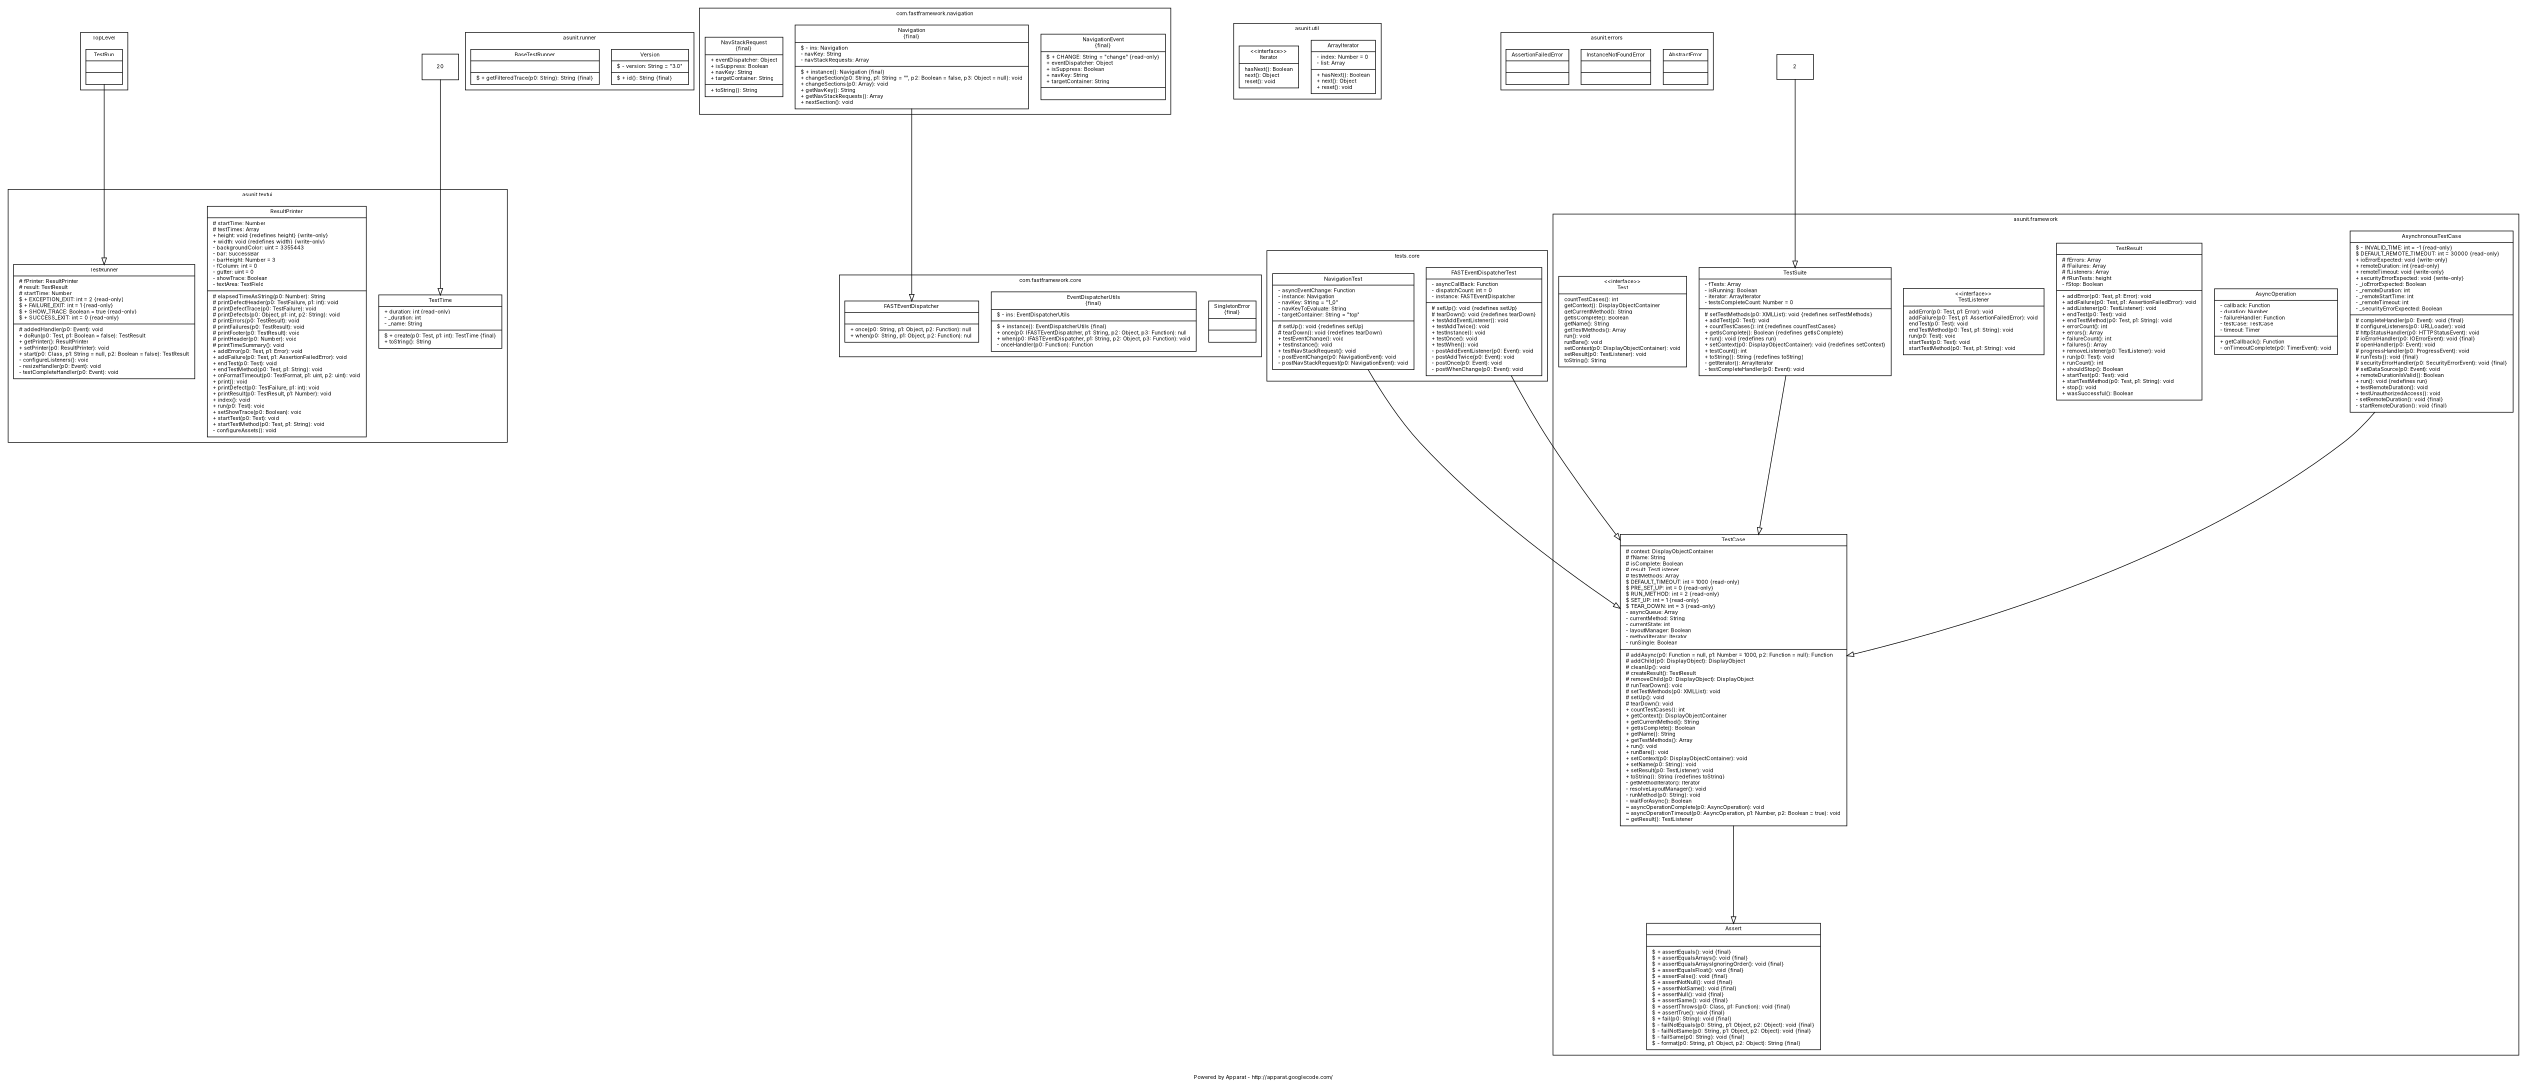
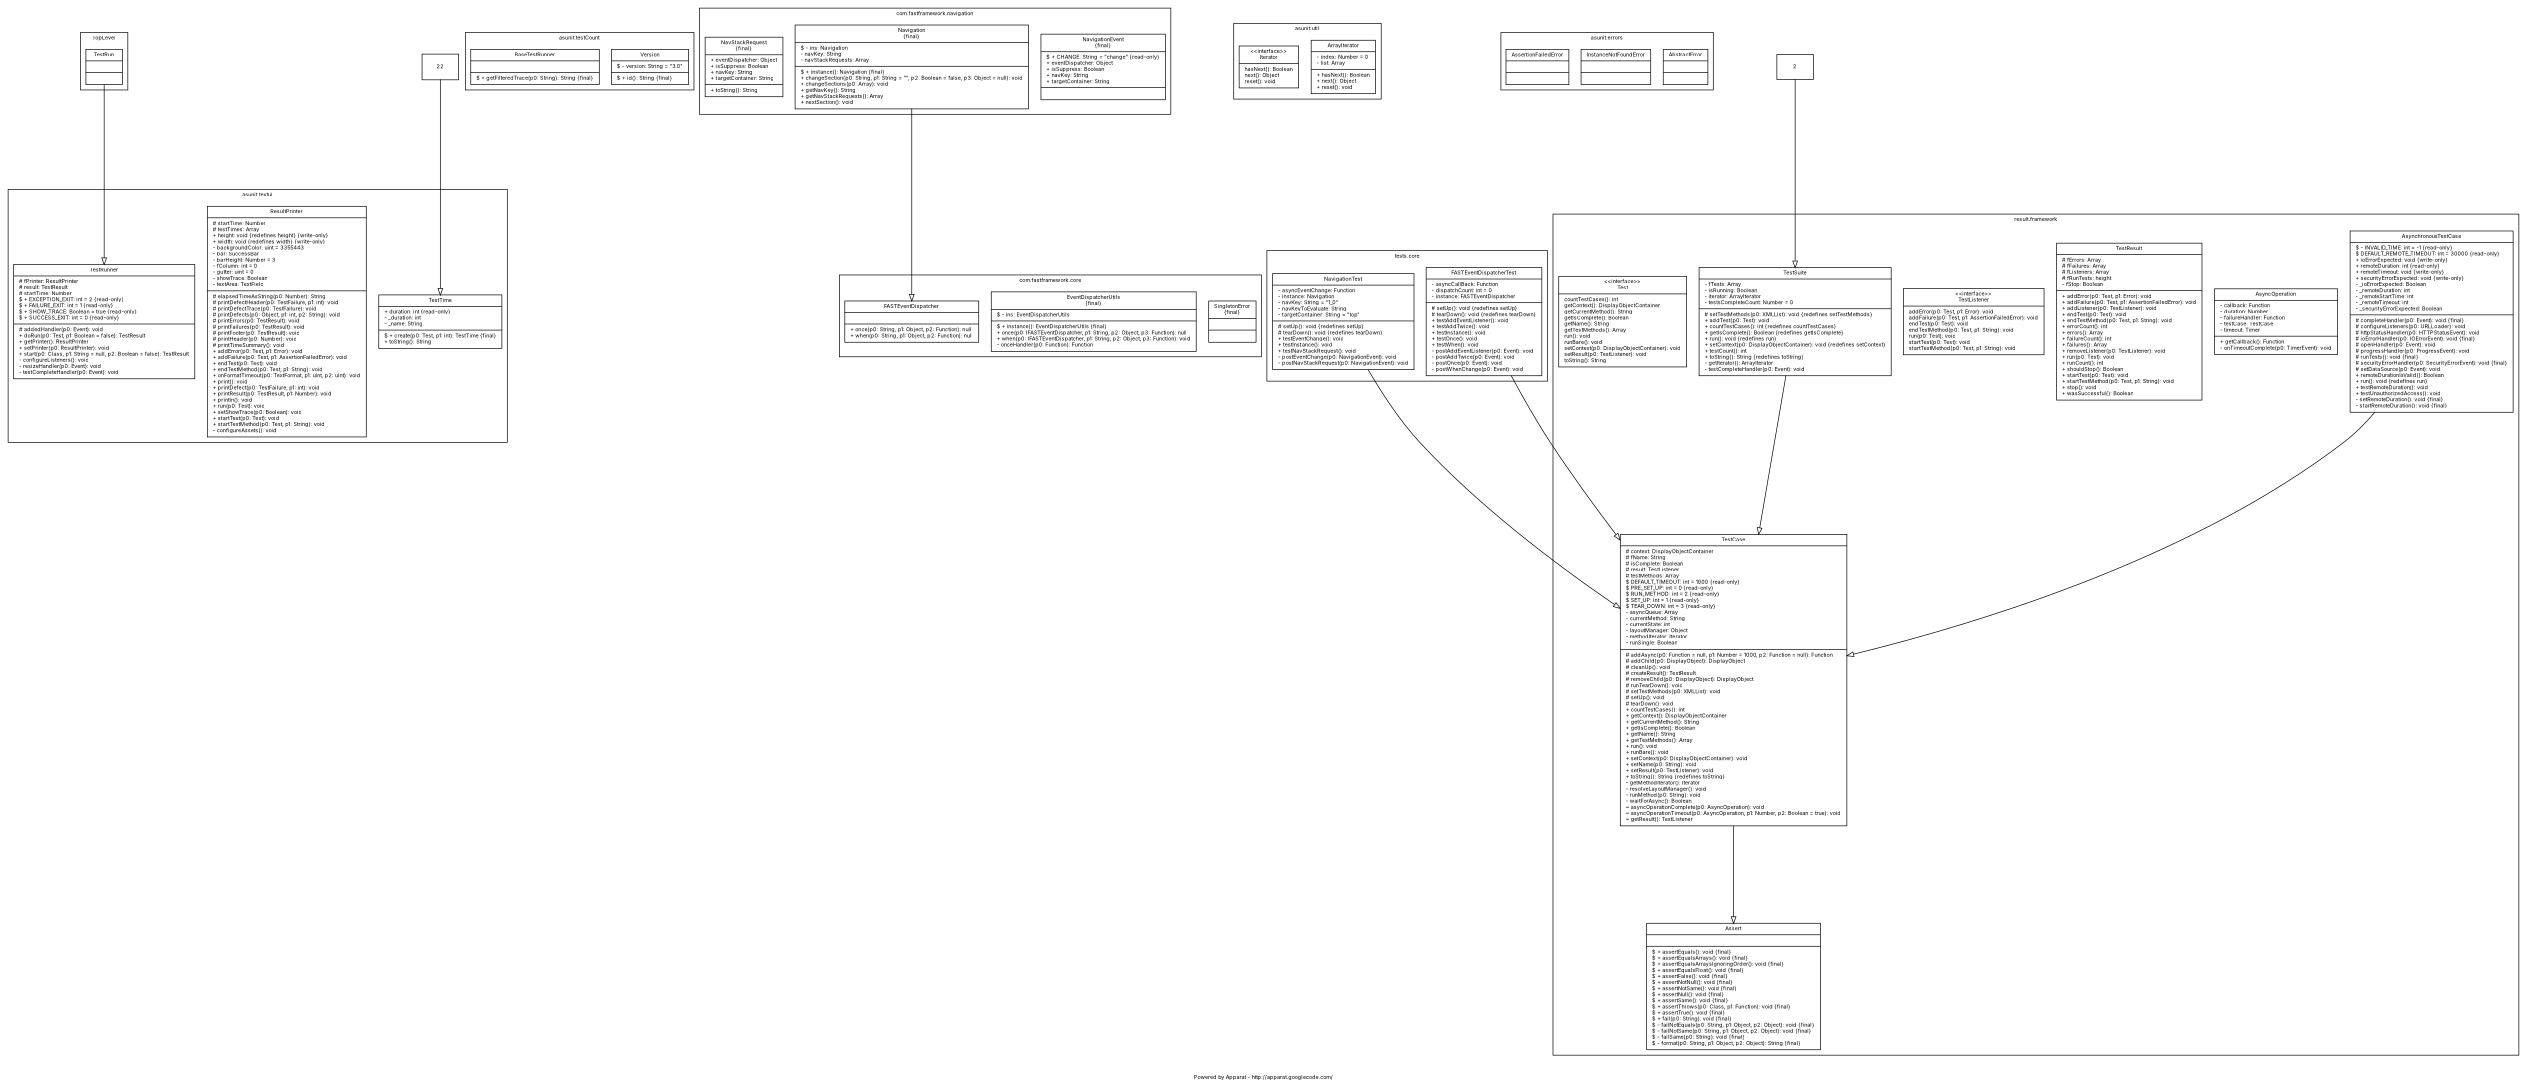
cluster "asunit.runner": label "asunit.runner" -> "asunit.testCount"
node "20": label "20" -> "22"
cluster "asunit.framework": label "asunit.framework" -> "result.framework"
node "ResultPrinter": text "+ index(): void" -> "+ println(): void"
node "TestCase": text "- layoutManager: Boolean" -> "- layoutManager: Object"
